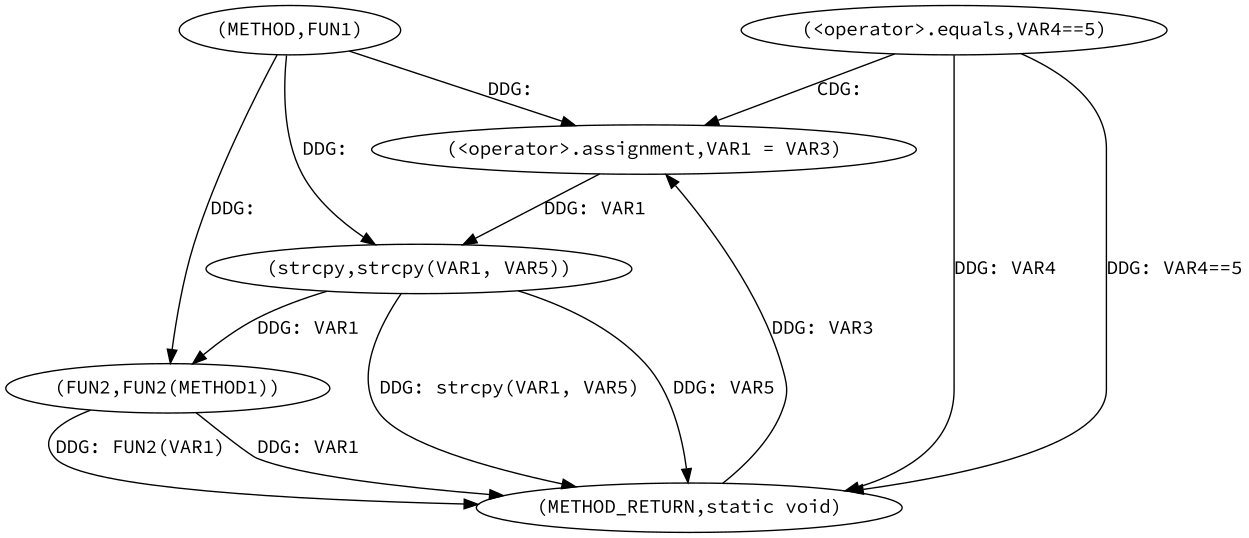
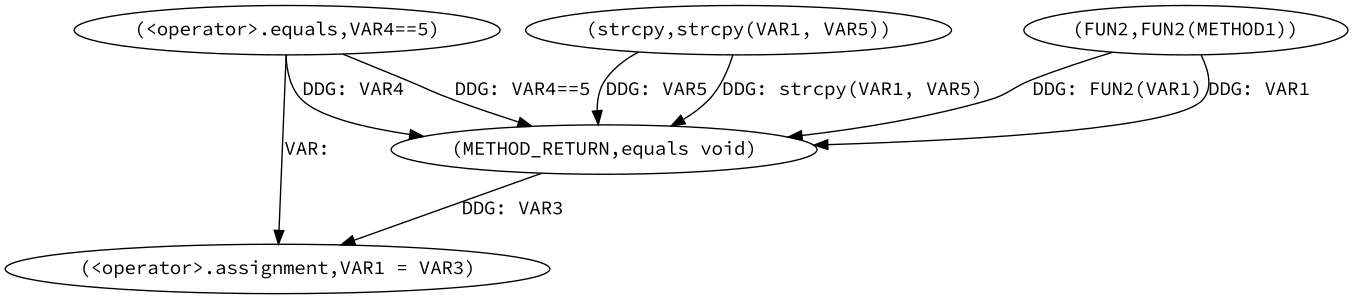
node "(METHOD,FUN1)": removed
edge "(<operator>.equals,VAR4==5)" -> "(<operator>.assignment,VAR1 = VAR3)": label "CDG: " -> "VAR: "
edge "(<operator>.assignment,VAR1 = VAR3)" -> "(strcpy,strcpy(VAR1, VAR5))": removed, label "DDG: VAR1"
edge "(strcpy,strcpy(VAR1, VAR5))" -> "(FUN2,FUN2(METHOD1))": removed, label "DDG: VAR1"
node "(METHOD_RETURN,static void)": label "(METHOD_RETURN,static void)" -> "(METHOD_RETURN,equals void)"
